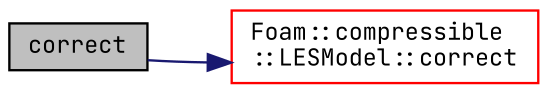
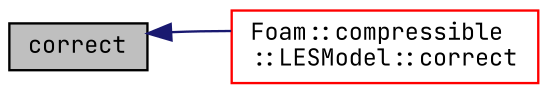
edge "correct" -> "Foam::compressible ::LESModel::correct": reversed
